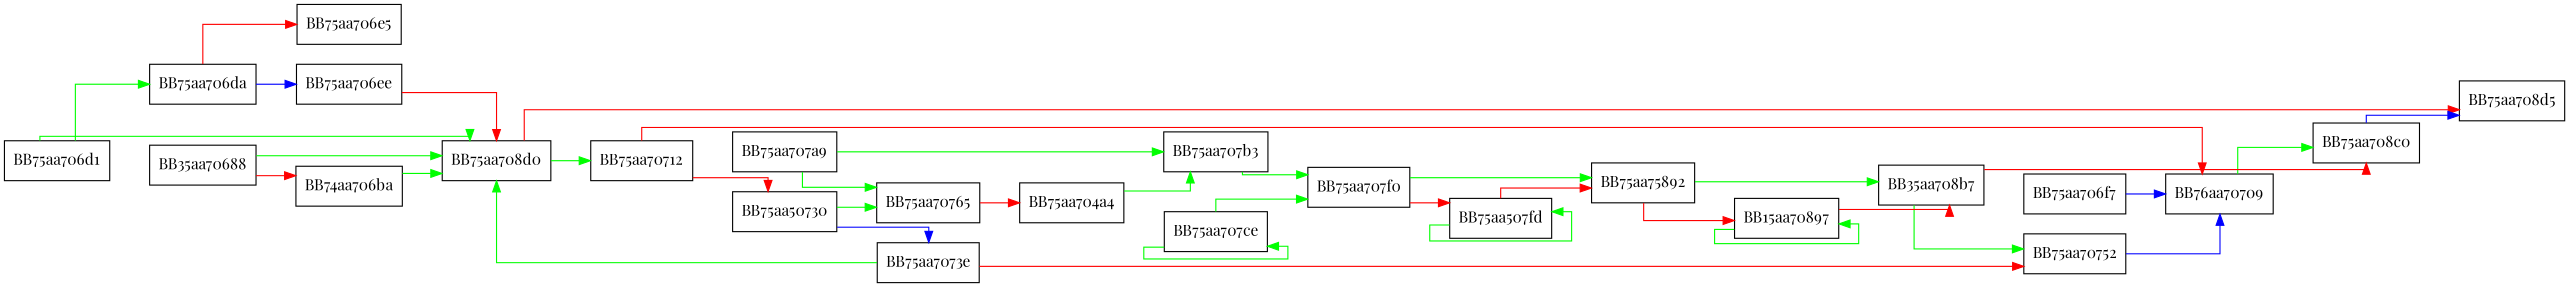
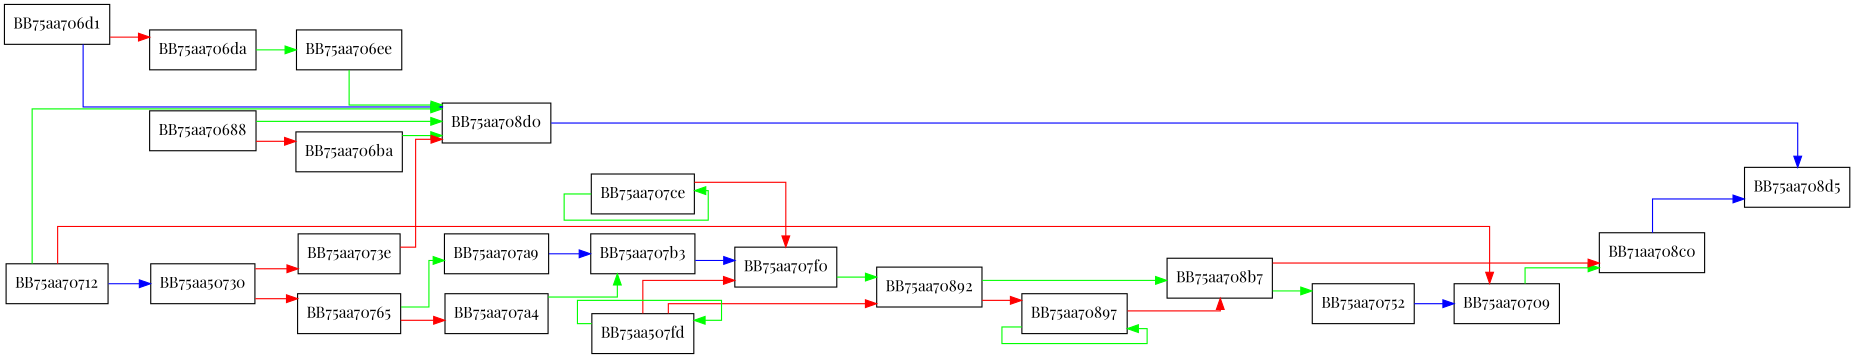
node "BB75aa706e5": removed
edge "BB75aa706d1" -> "BB75aa706da": color green -> red
edge "BB75aa706da" -> "BB75aa706ee": color blue -> green
edge "BB75aa706ee" -> "BB75aa708d0": color red -> green
edge "BB75aa708d0" -> "BB75aa708d5": color red -> blue
edge "BB75aa706d1" -> "BB75aa708d0": color green -> blue
node "BB75aa708c0": label "BB75aa708c0" -> "BB71aa708c0"
edge "BB75aa707a9" -> "BB75aa707b3": color green -> blue
edge "BB75aa708d0" -> "BB75aa70712": reversed
node "BB35aa70688": label "BB35aa70688" -> "BB75aa70688"
edge "BB75aa707b3" -> "BB75aa707f0": color green -> blue
edge "BB75aa70712" -> "BB75aa50730": color red -> blue
node "BB75aa75892": label "BB75aa75892" -> "BB75aa70892"
node "BB35aa708b7": label "BB35aa708b7" -> "BB75aa708b7"
node "BB74aa706ba": label "BB74aa706ba" -> "BB75aa706ba"
edge "BB75aa707a9" -> "BB75aa70765": reversed
node "BB75aa706f7": removed
node "BB76aa70709": label "BB76aa70709" -> "BB75aa70709"
edge "BB75aa707ce" -> "BB75aa707f0": color green -> red
node "BB75aa704a4": label "BB75aa704a4" -> "BB75aa707a4"
edge "BB75aa707f0" -> "BB75aa507fd": reversed
edge "BB75aa50730" -> "BB75aa70765": color green -> red
node "BB15aa70897": label "BB15aa70897" -> "BB75aa70897"
edge "BB75aa50730" -> "BB75aa7073e": color blue -> red
edge "BB75aa7073e" -> "BB75aa708d0": color green -> red
edge "BB75aa7073e" -> "BB75aa70752": removed
